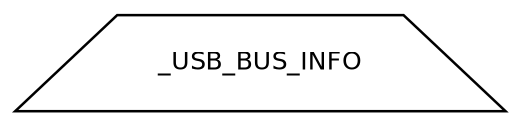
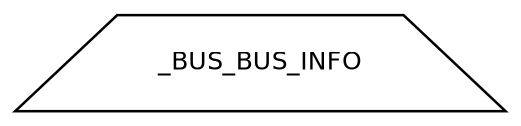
node "_USB_BUS_INFO": label "_USB_BUS_INFO" -> "_BUS_BUS_INFO"
